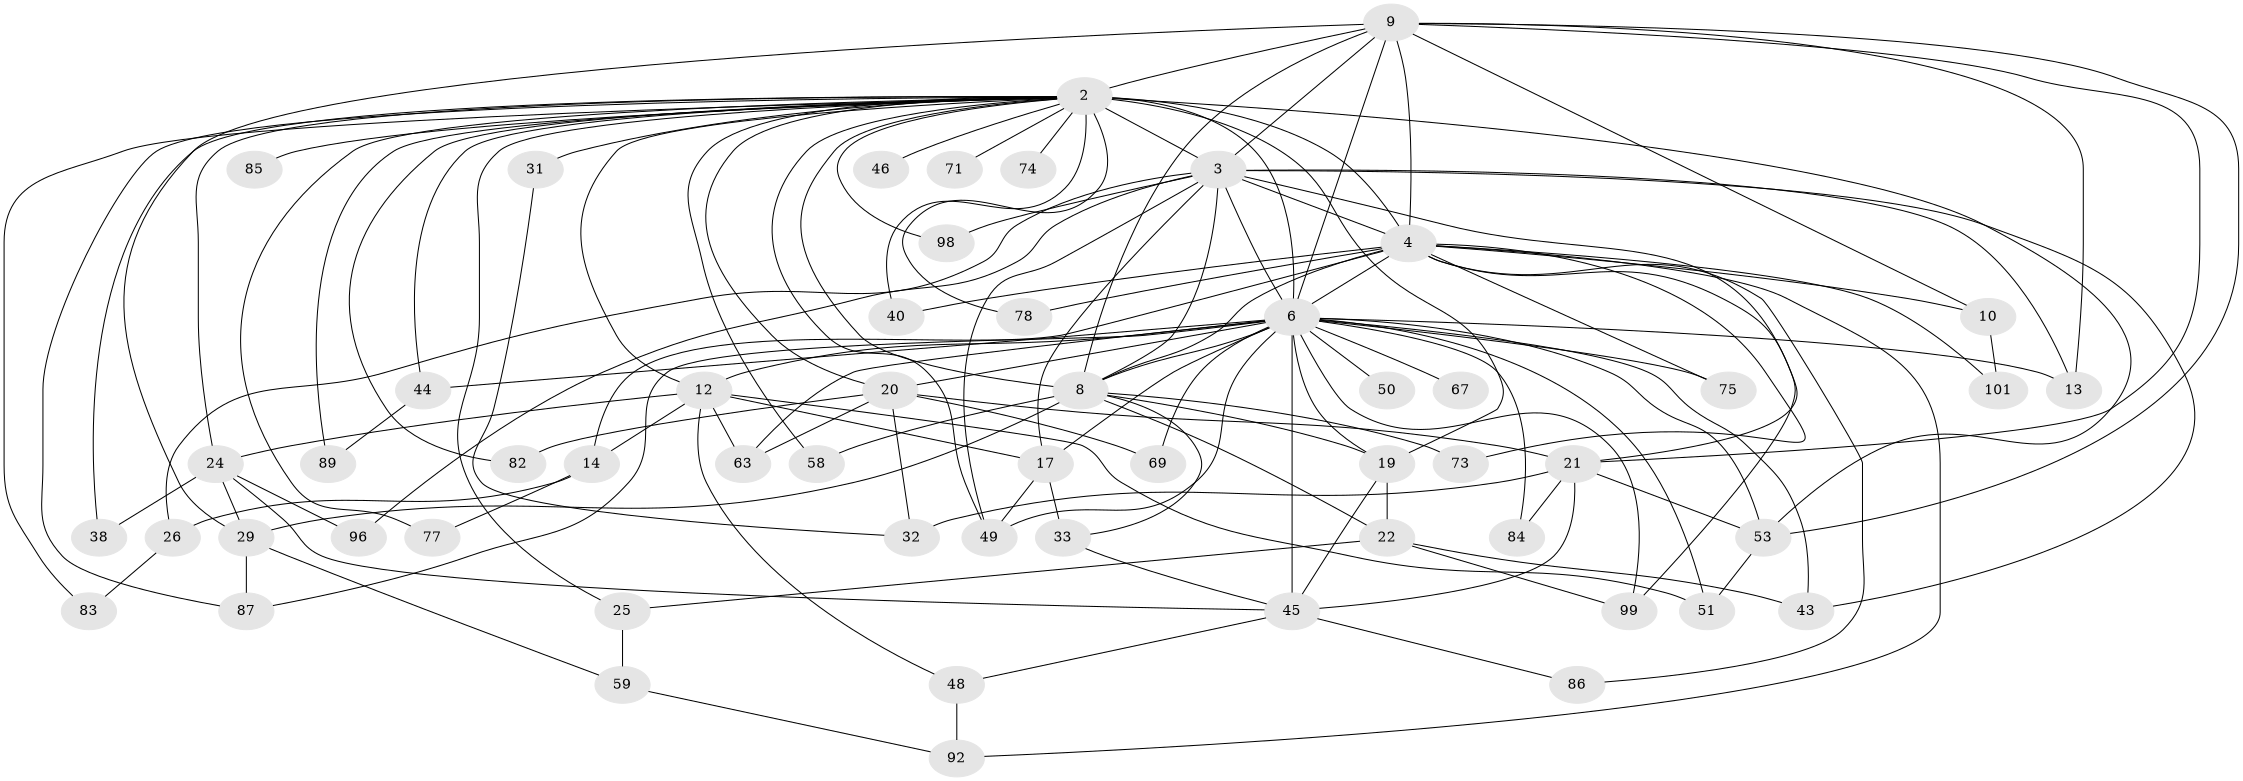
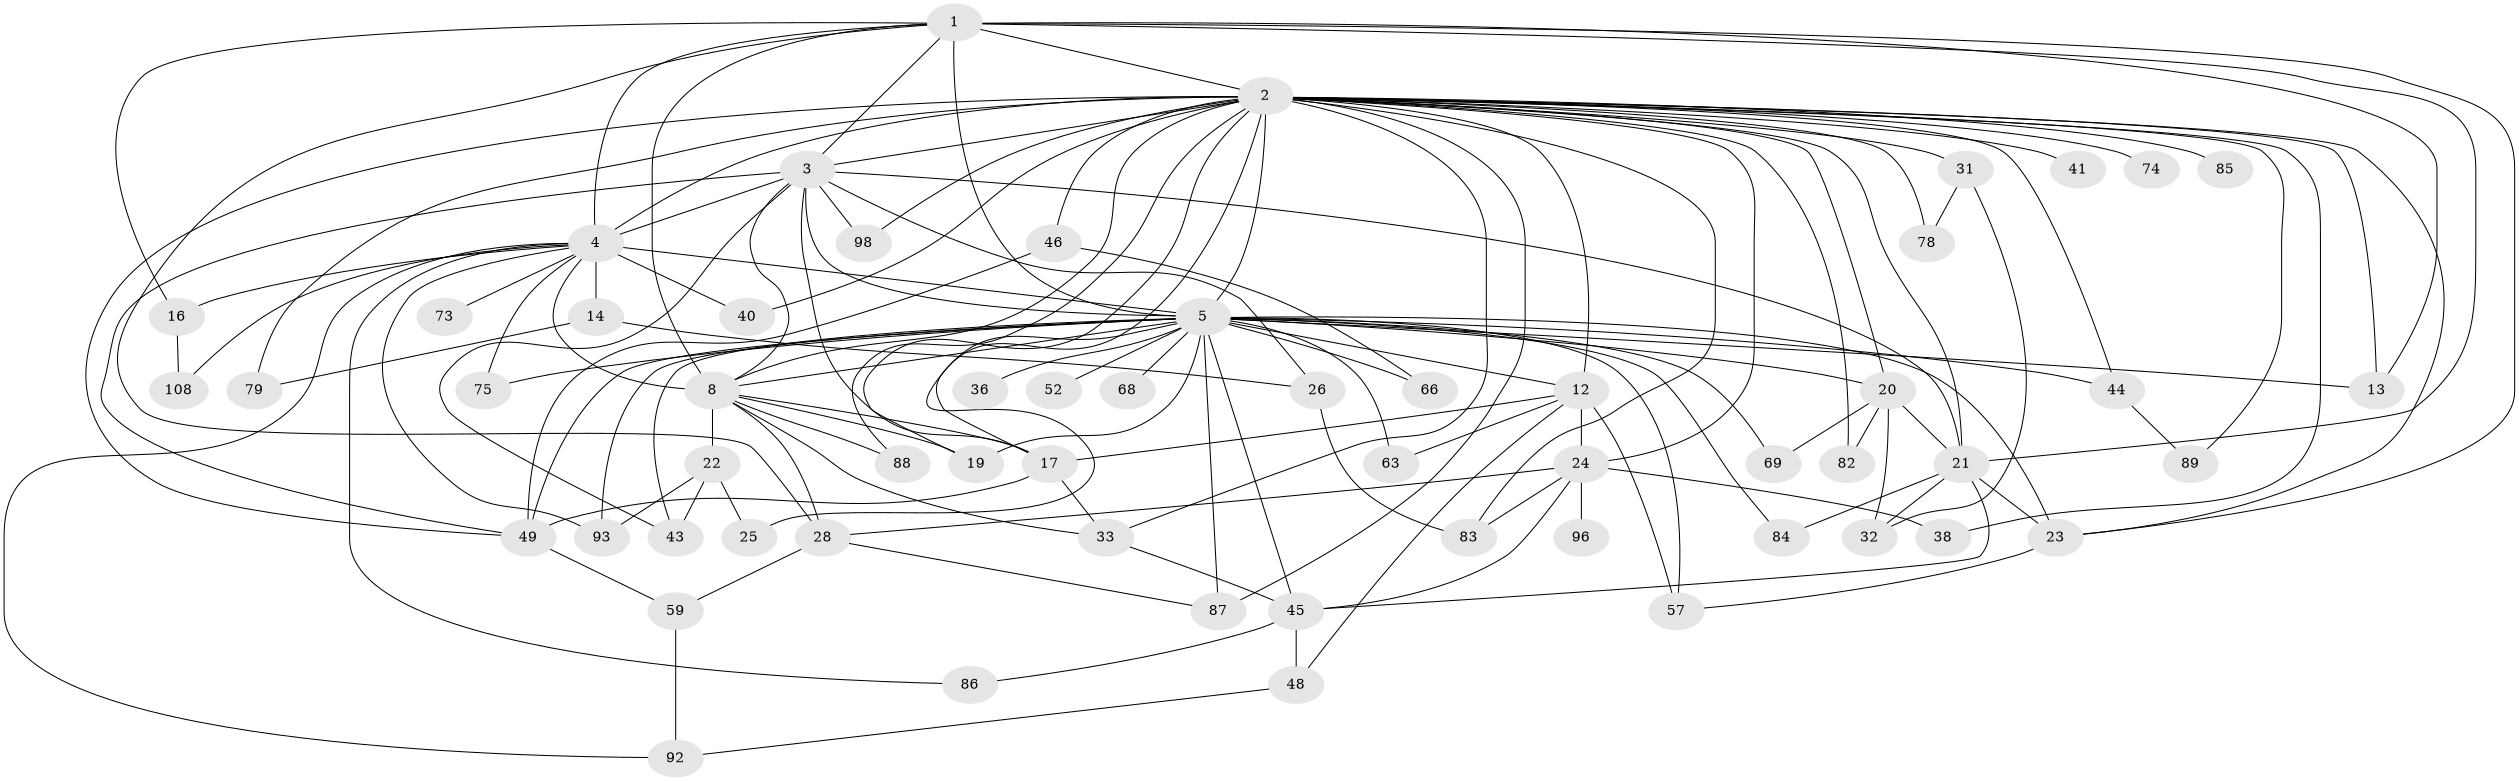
node "9": label "9" -> "1"
edge "2" -- "21": added
node "71": label "71" -> "41"
edge "3" -- "13": now "2" -- "13"
edge "4" -- "78": now "31" -- "78"
node "6": label "6" -> "5"
node "10": label "10" -> "16"
edge "3" -- "96": removed
edge "46" -- "49": added
edge "2" -- "33": added
node "36": added
node "50": label "50" -> "52"
node "66": added
node "67": label "67" -> "68"
node "101": label "101" -> "108"
edge "8" -- "73": now "8" -- "17"
edge "20" -- "63": removed
edge "12" -- "14": removed
node "58": label "58" -> "88"
edge "19" -- "22": removed
edge "24" -- "83": added
edge "19" -- "45": removed
node "29": label "29" -> "28"
node "77": label "77" -> "79"
node "53": label "53" -> "23"
node "99": label "99" -> "93"
node "51": label "51" -> "57"
edge "25" -- "59": now "49" -- "59"
